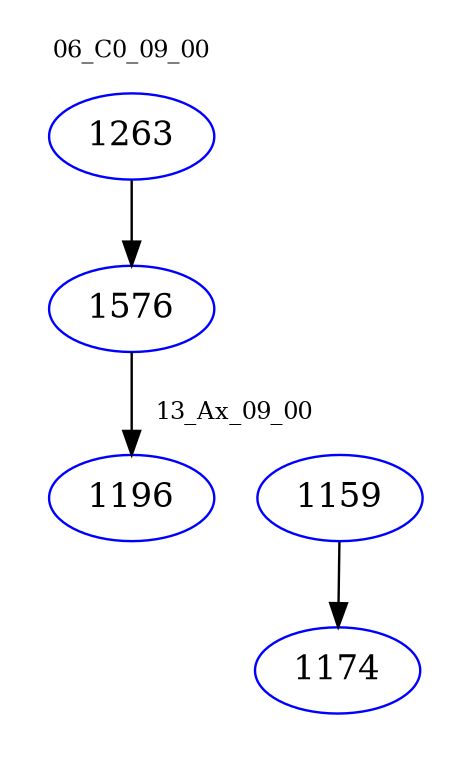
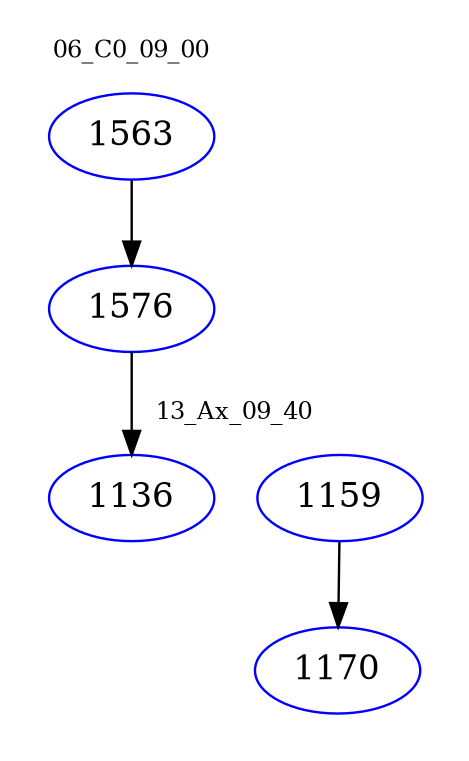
node "1263": label "1263" -> "1563"
cluster "13_Ax_09_00": label "13_Ax_09_00" -> "13_Ax_09_40"
node "1196": label "1196" -> "1136"
node "1174": label "1174" -> "1170"
